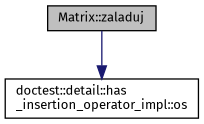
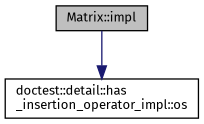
node "Matrix::zaladuj": label "Matrix::zaladuj" -> "Matrix::impl"
